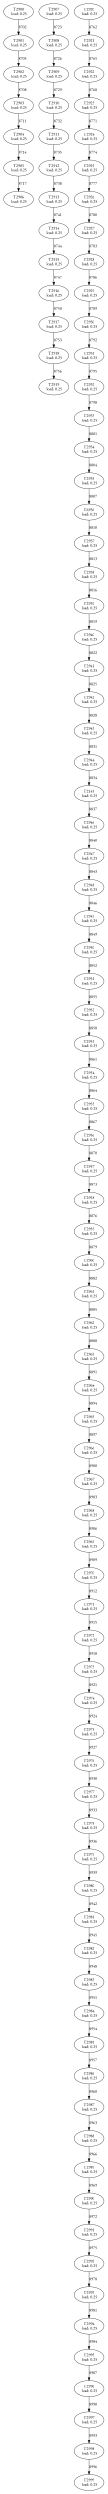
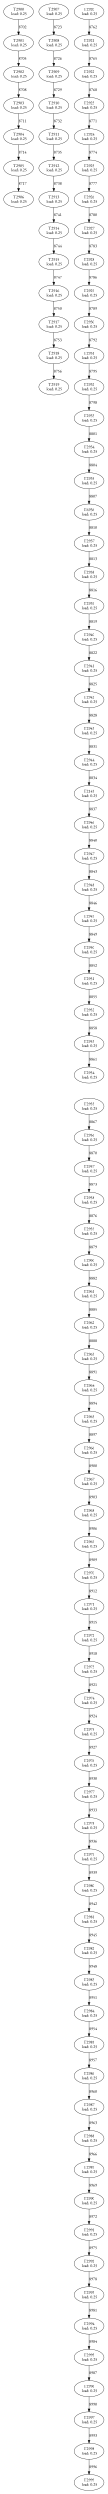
edge "T2954 load: 0.25" -> "T2955 load: 0.25": removed, label "8864"
